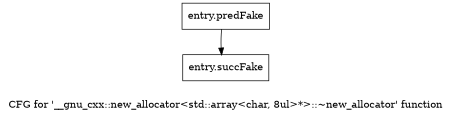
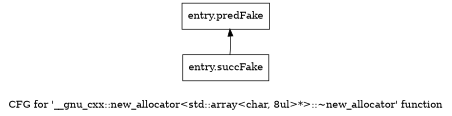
edge "entry.predFake" -> "entry.succFake": reversed
